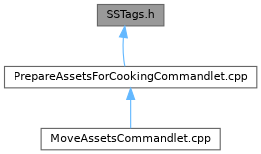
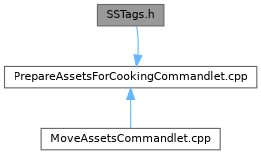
edge "PrepareAssetsForCookingCommandlet.cpp" -> "SSTags.h": reversed
